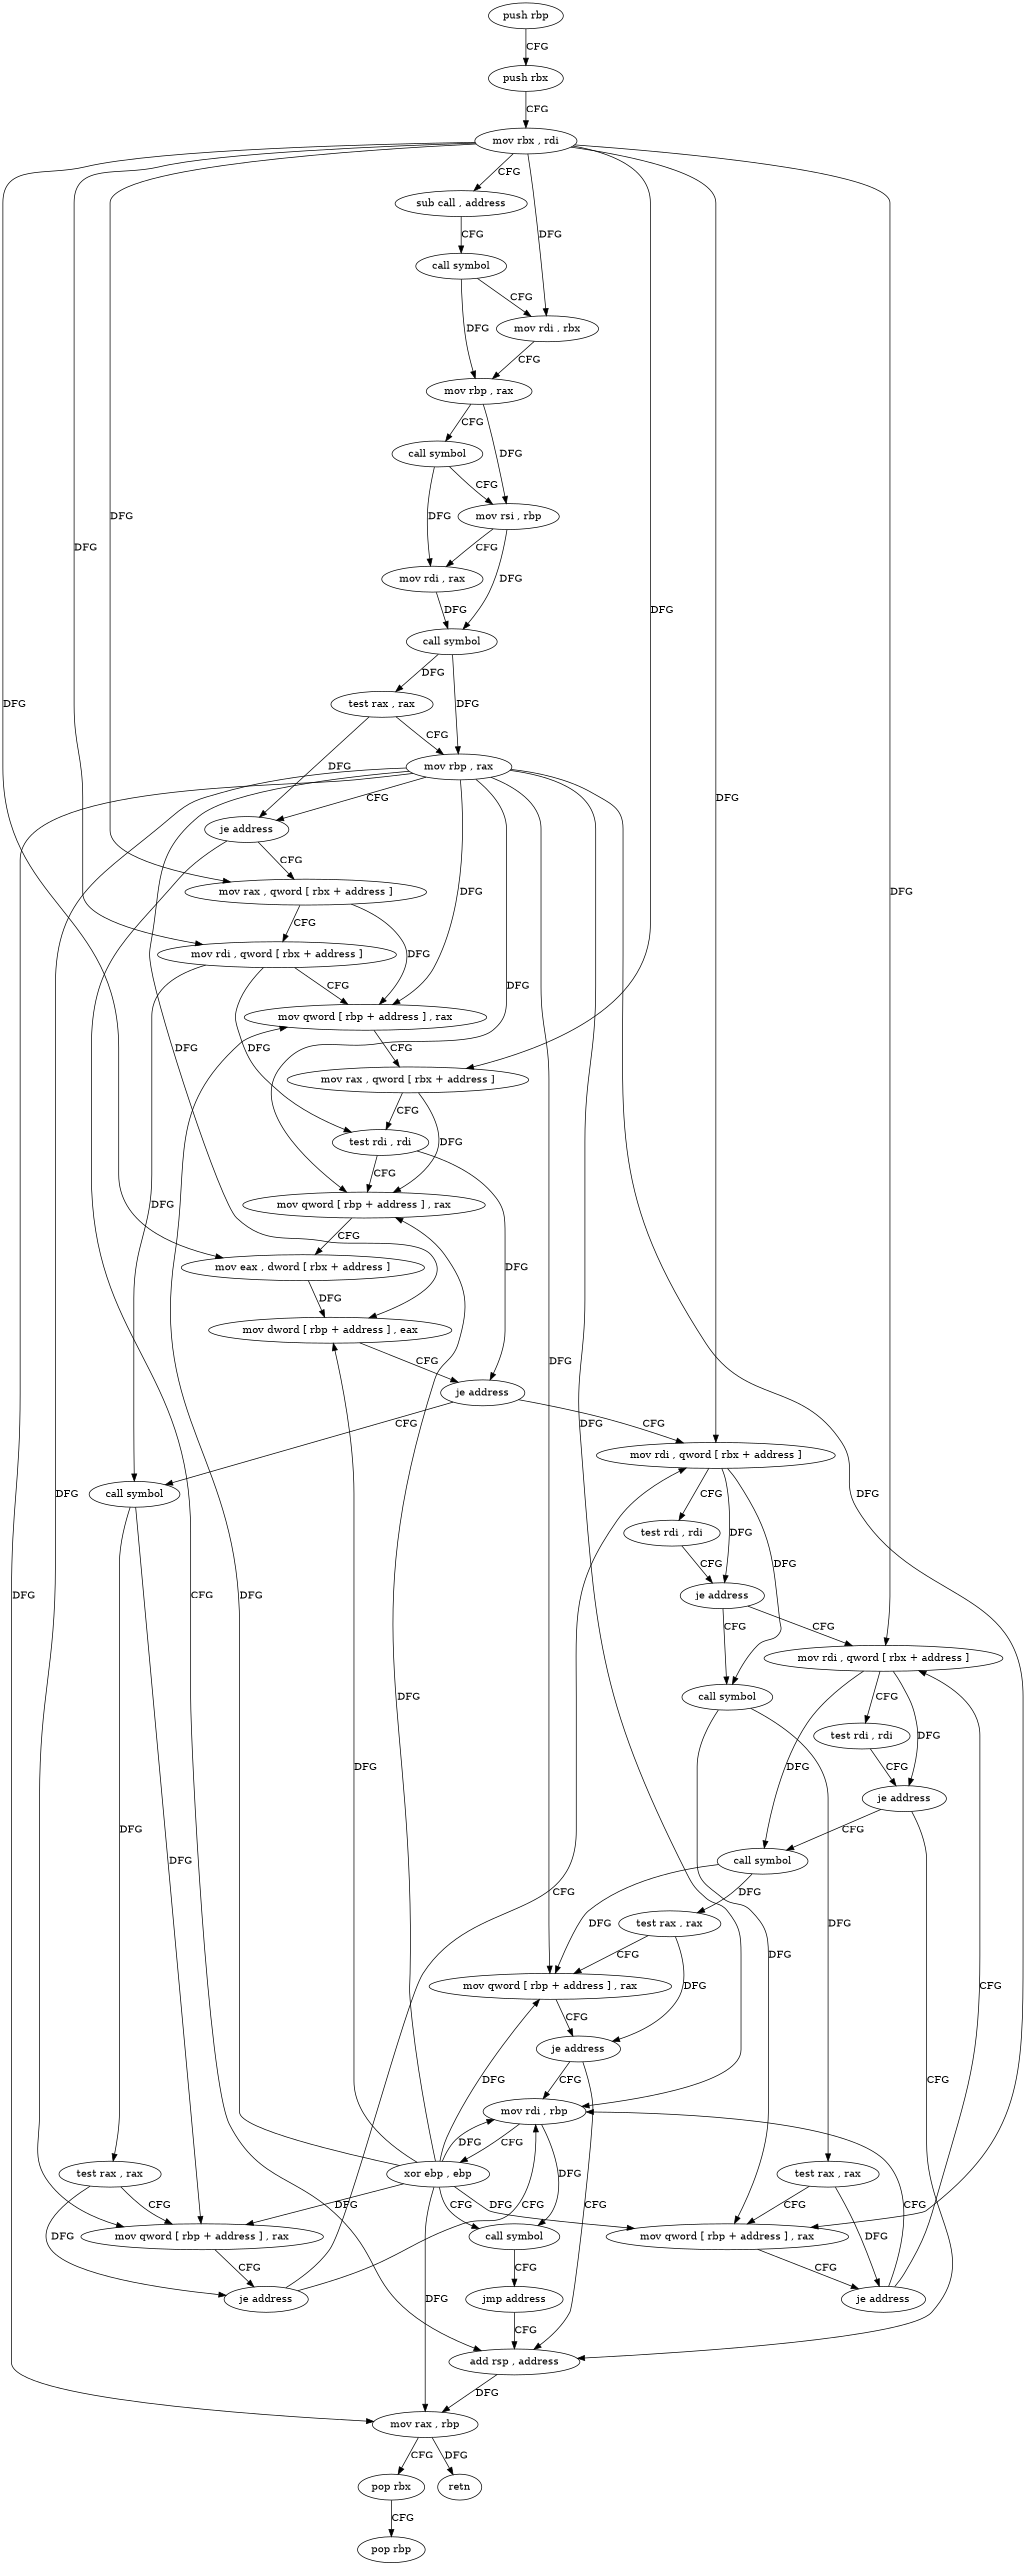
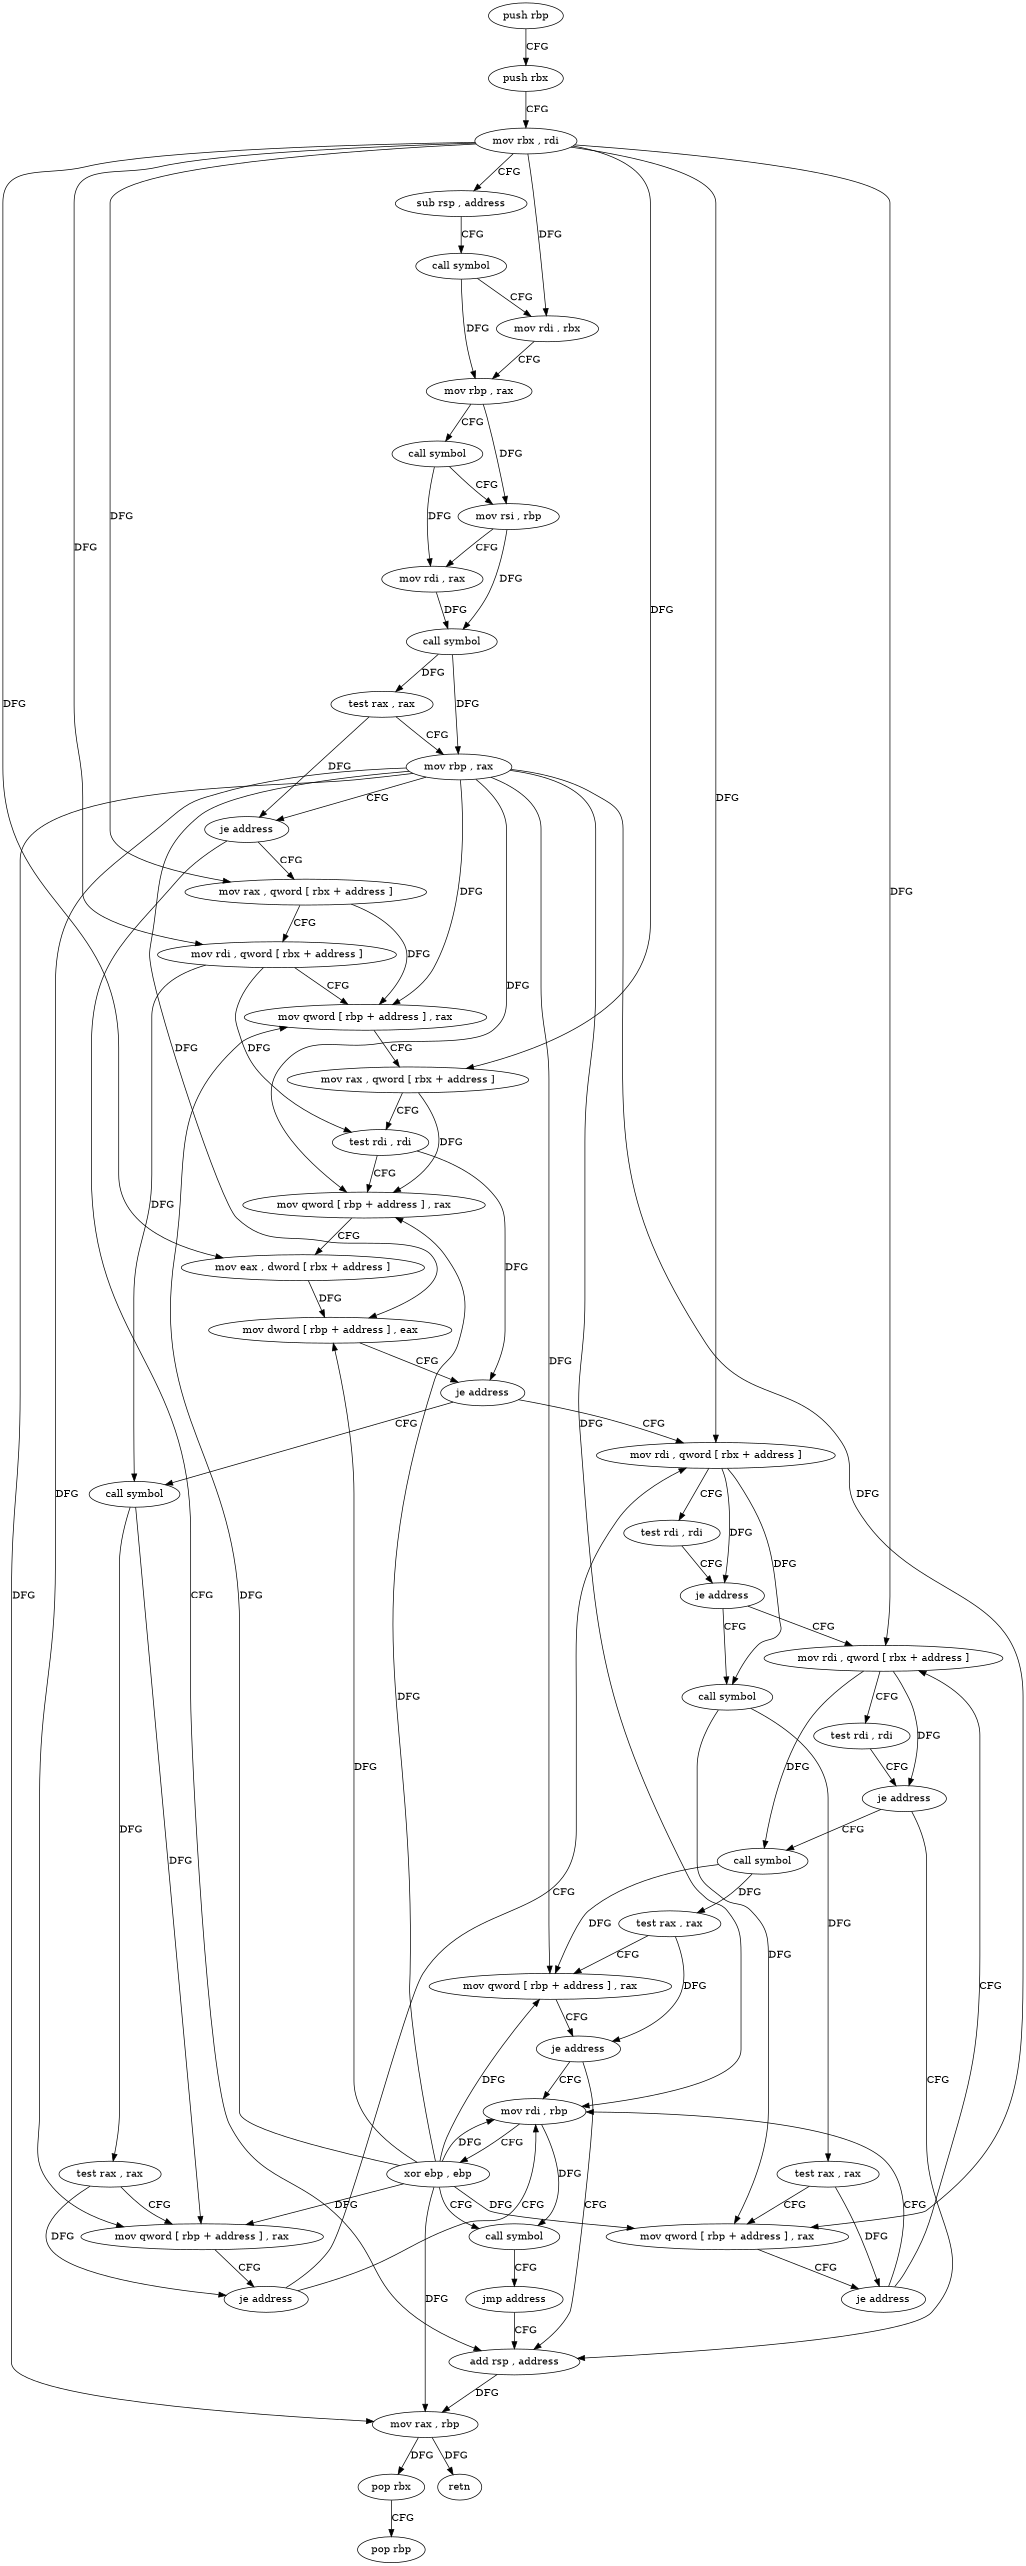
node "sub call , address": label "sub call , address" -> "sub rsp , address"
edge "mov rax , rbp" -> "pop rbx": label "CFG" -> "DFG"
